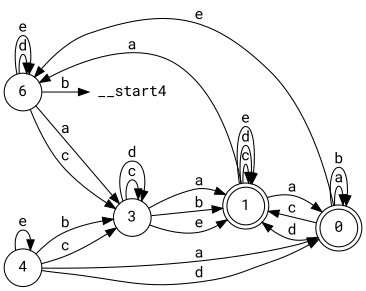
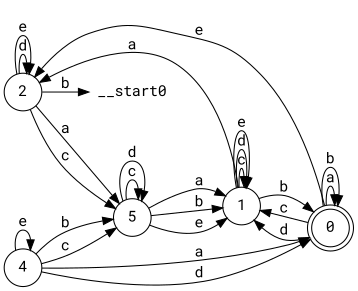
node "6": label "6" -> "2"
node "__start4": label "__start4" -> "__start0"
edge "1" -> "0": label "a" -> "b"
node "1": shape doublecircle -> circle
node "3": label "3" -> "5"
